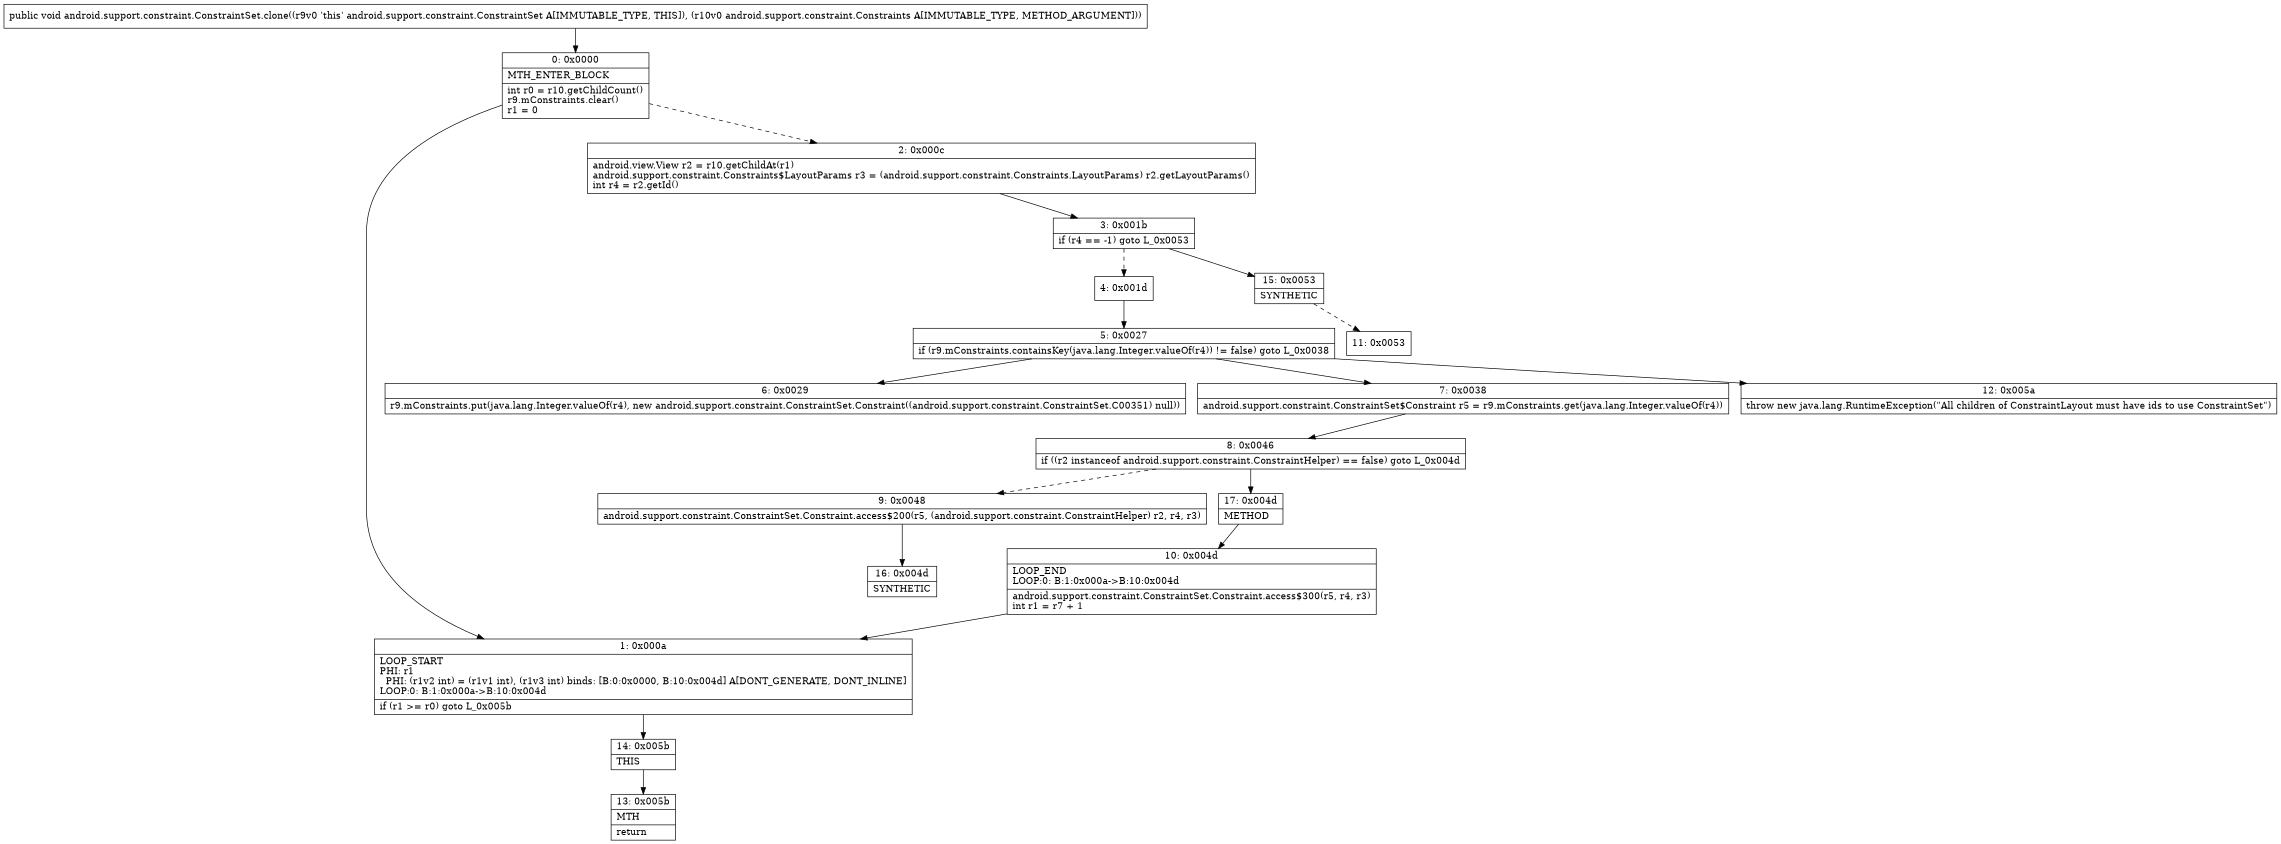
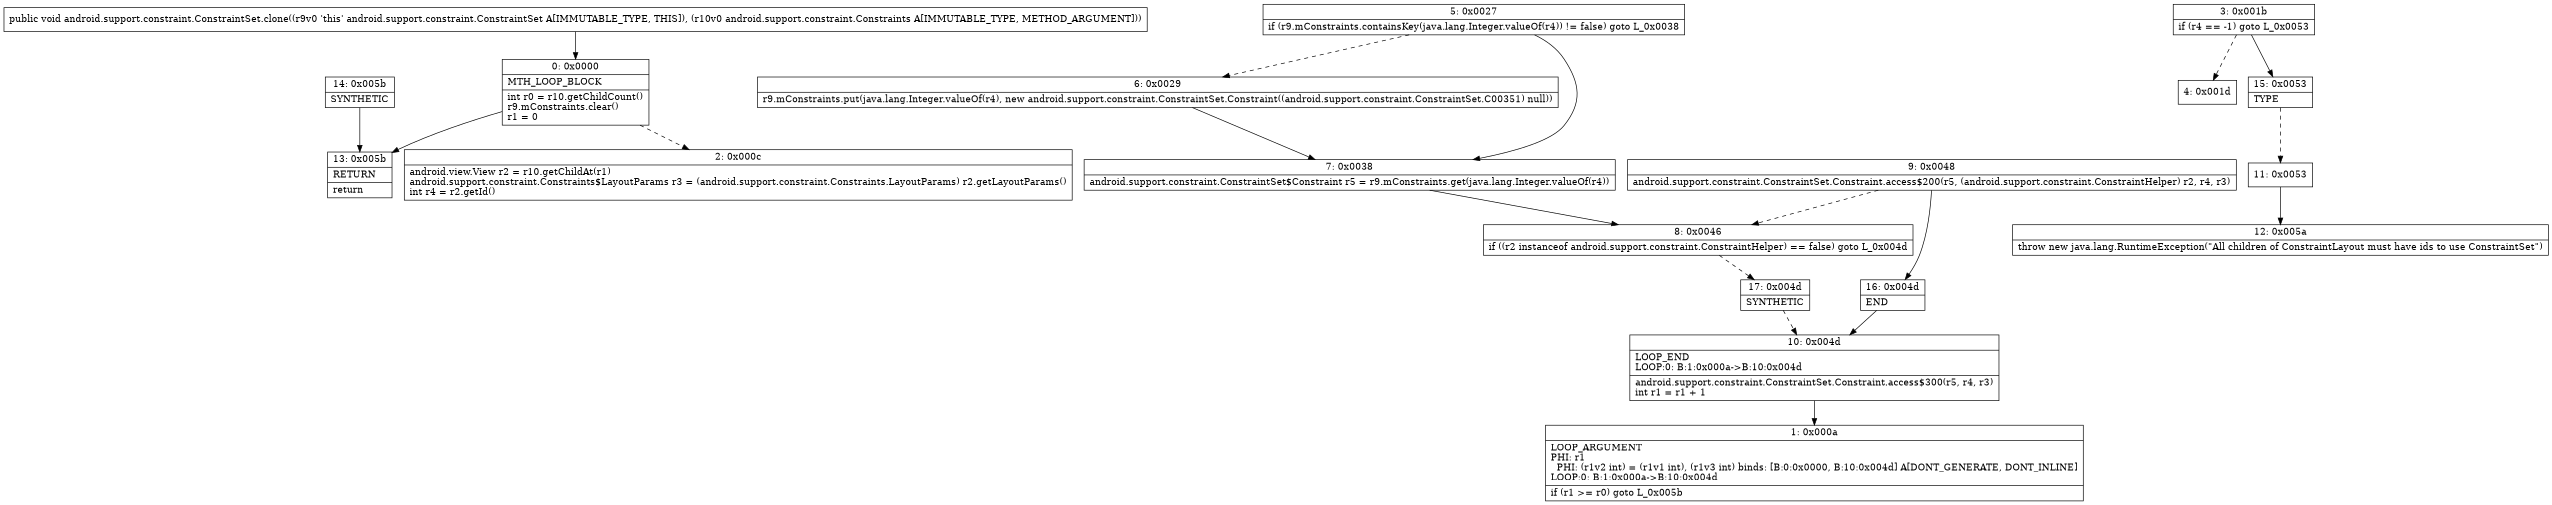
node "0: 0x0000": text "MTH_ENTER_BLOCK" -> "MTH_LOOP_BLOCK"
edge "6: 0x0029" -> "7: 0x0038": added
edge "2: 0x000c" -> "3: 0x001b": removed
node "15: 0x0053": text "SYNTHETIC" -> "TYPE"
edge "4: 0x001d" -> "5: 0x0027": removed
edge "16: 0x004d" -> "10: 0x004d": added
edge "0: 0x0000" -> "1: 0x000a": now "0: 0x0000" -> "13: 0x005b"
edge "5: 0x0027" -> "6: 0x0029": style solid -> dashed
edge "5: 0x0027" -> "12: 0x005a": now "11: 0x0053" -> "12: 0x005a"
edge "8: 0x0046" -> "17: 0x004d": style solid -> dashed
edge "8: 0x0046" -> "9: 0x0048": reversed
node "17: 0x004d": text "METHOD" -> "SYNTHETIC"
edge "17: 0x004d" -> "10: 0x004d": style solid -> dashed
node "16: 0x004d": text "SYNTHETIC" -> "END"
node "10: 0x004d": text "int r1 = r7 + 1" -> "int r1 = r1 + 1"
node "1: 0x000a": text "LOOP_START" -> "LOOP_ARGUMENT"
edge "1: 0x000a" -> "14: 0x005b": removed
node "14: 0x005b": text "THIS" -> "SYNTHETIC"
node "13: 0x005b": text "MTH" -> "RETURN"
